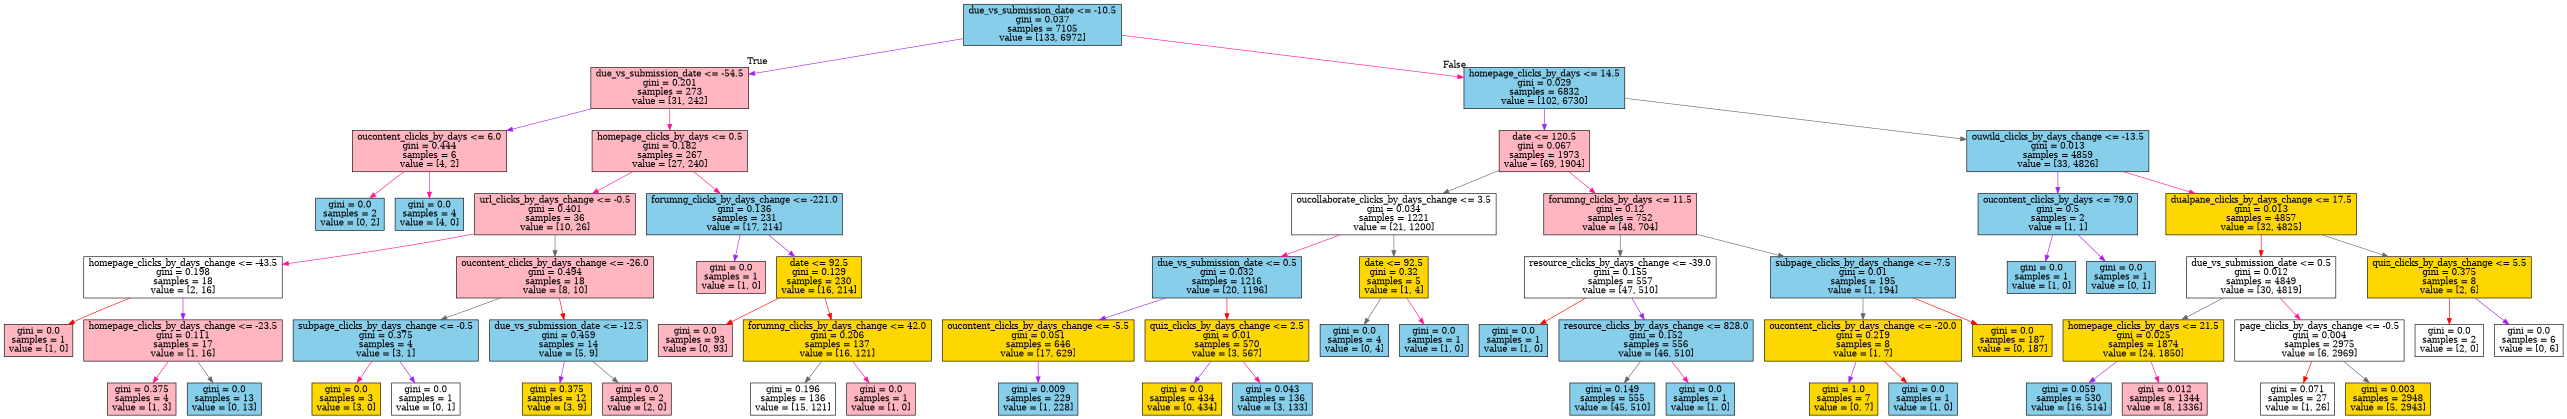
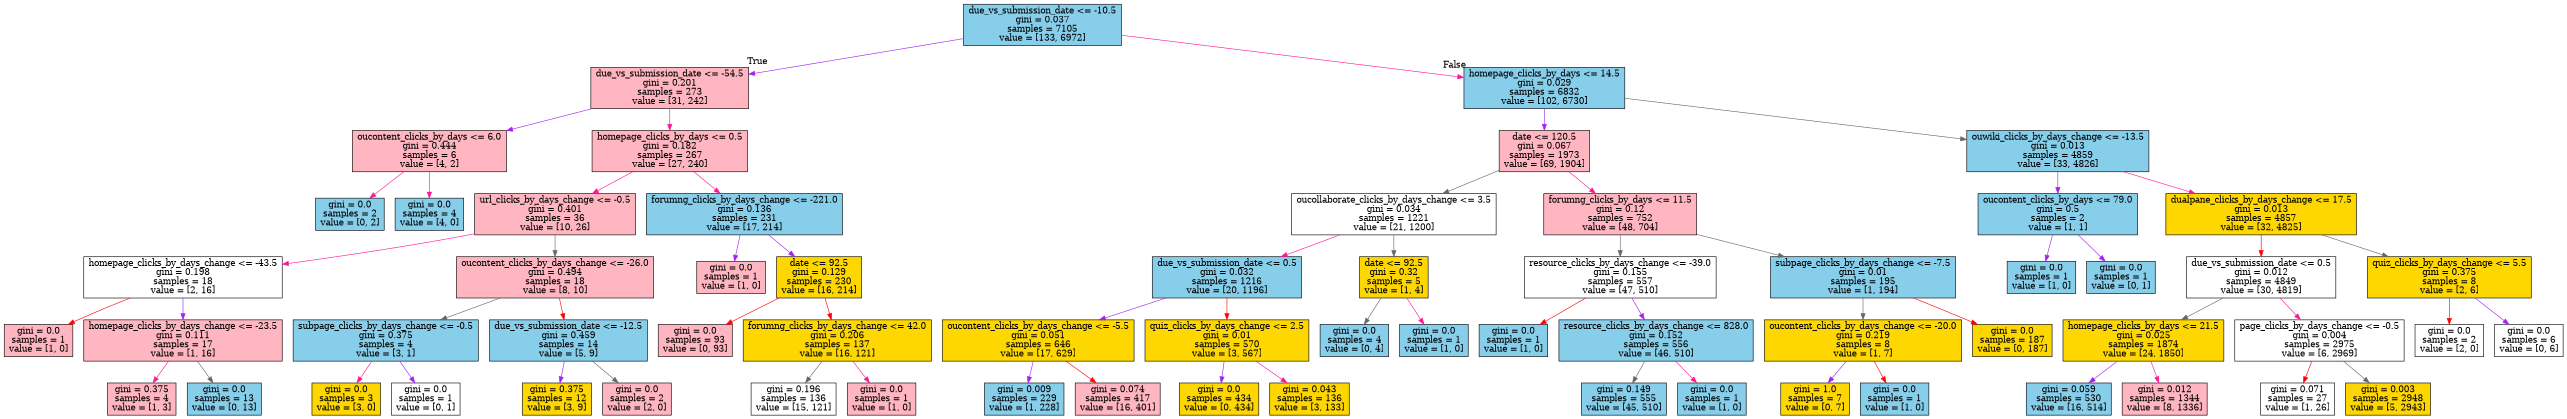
node "gini = 0.074 samples = 417 value = [16, 401]": added
node "gini = 0.043 samples = 136 value = [3, 133]": fillcolor skyblue -> gold
